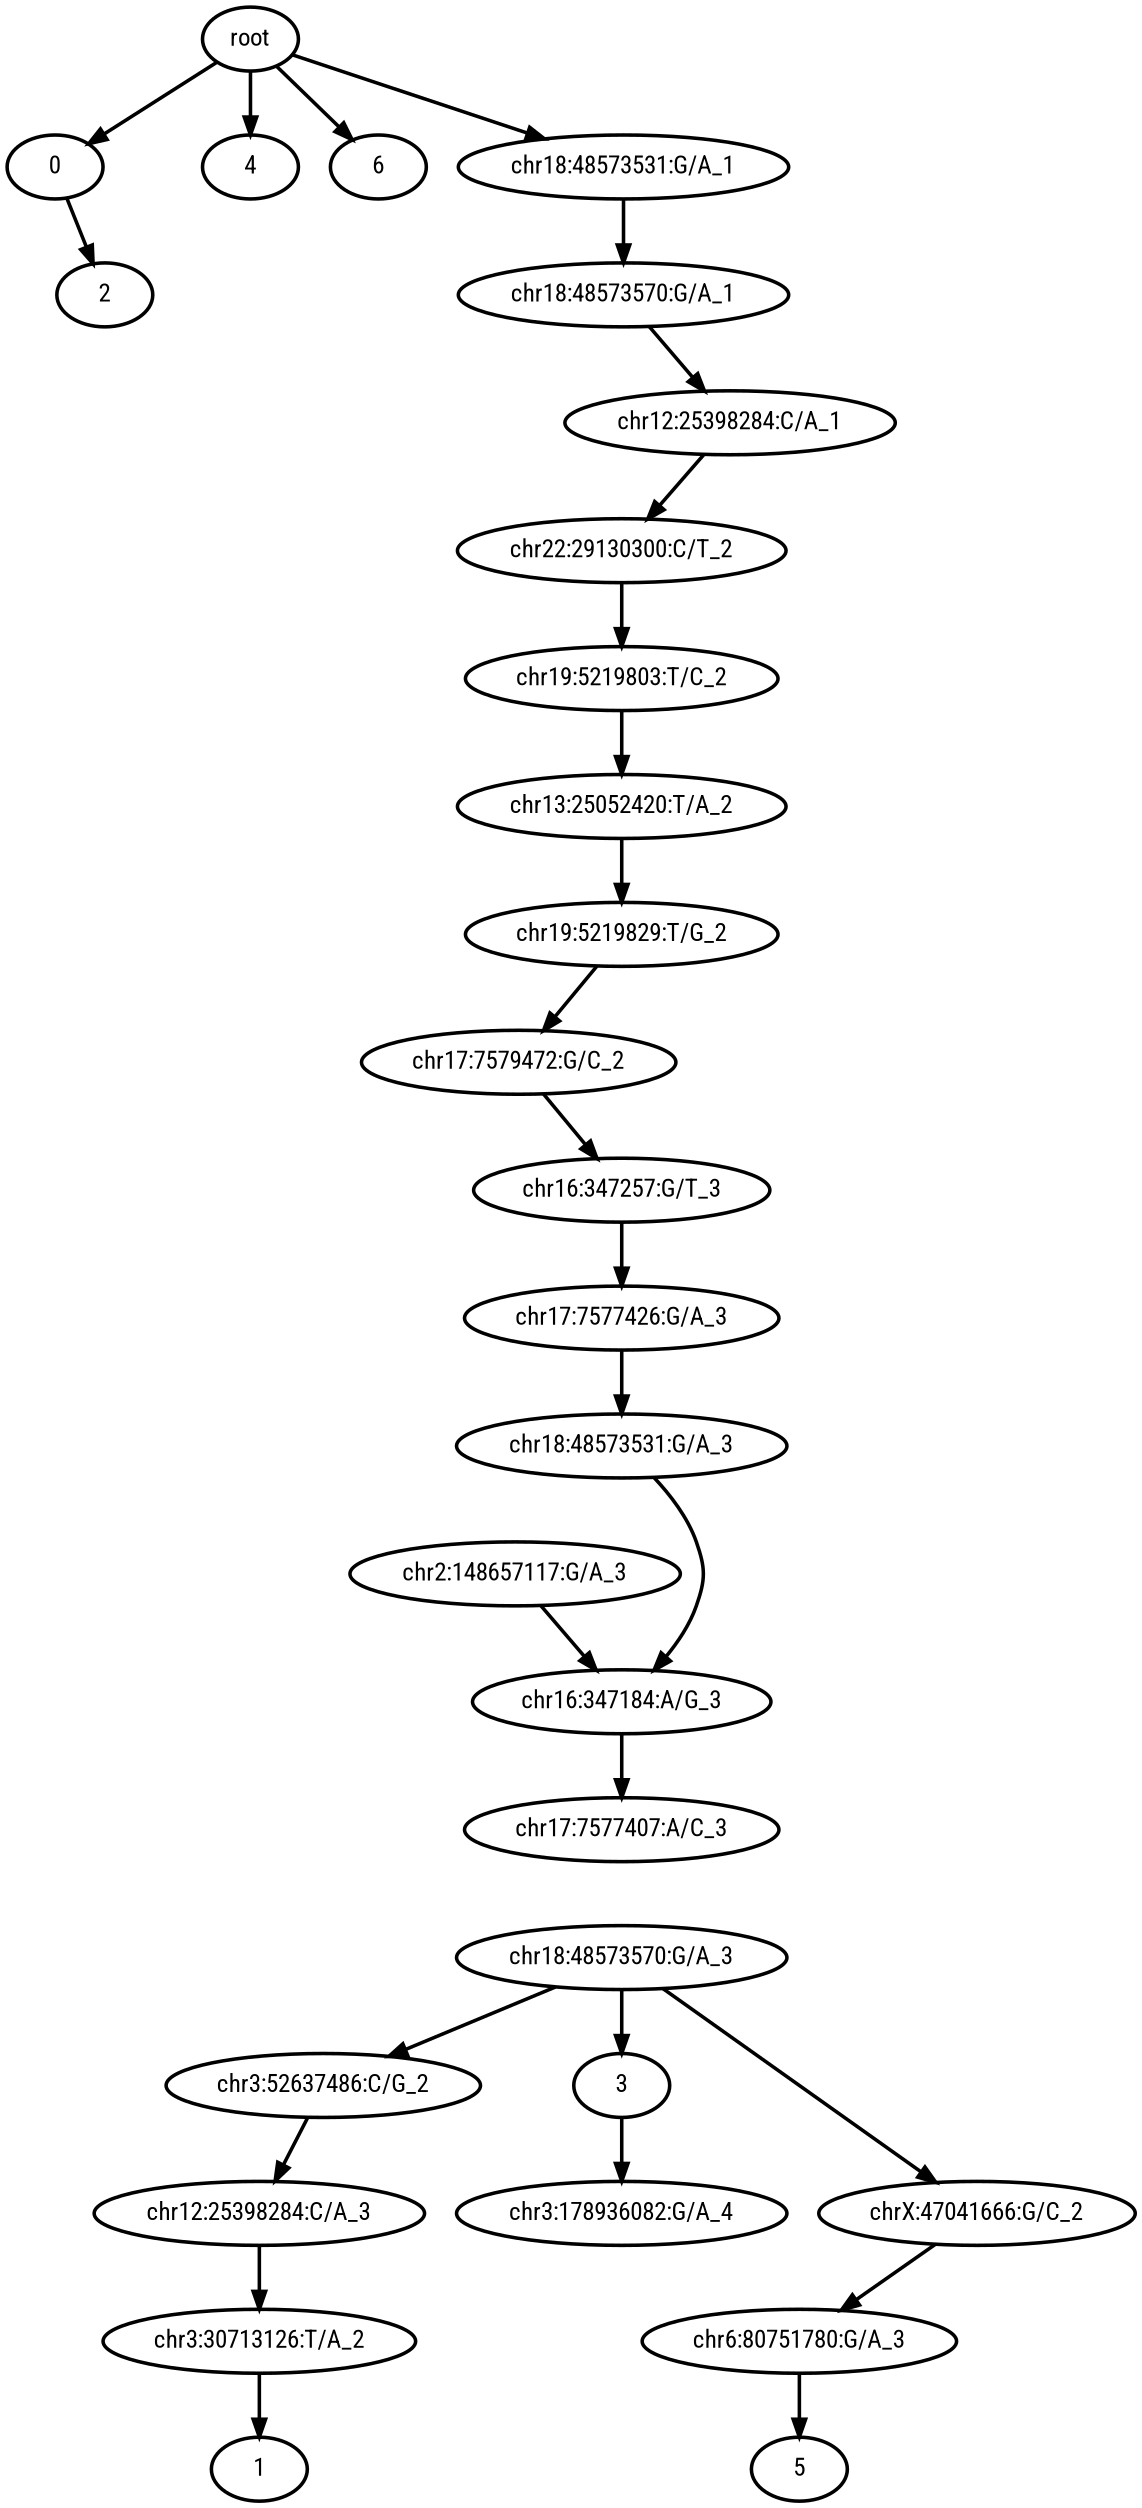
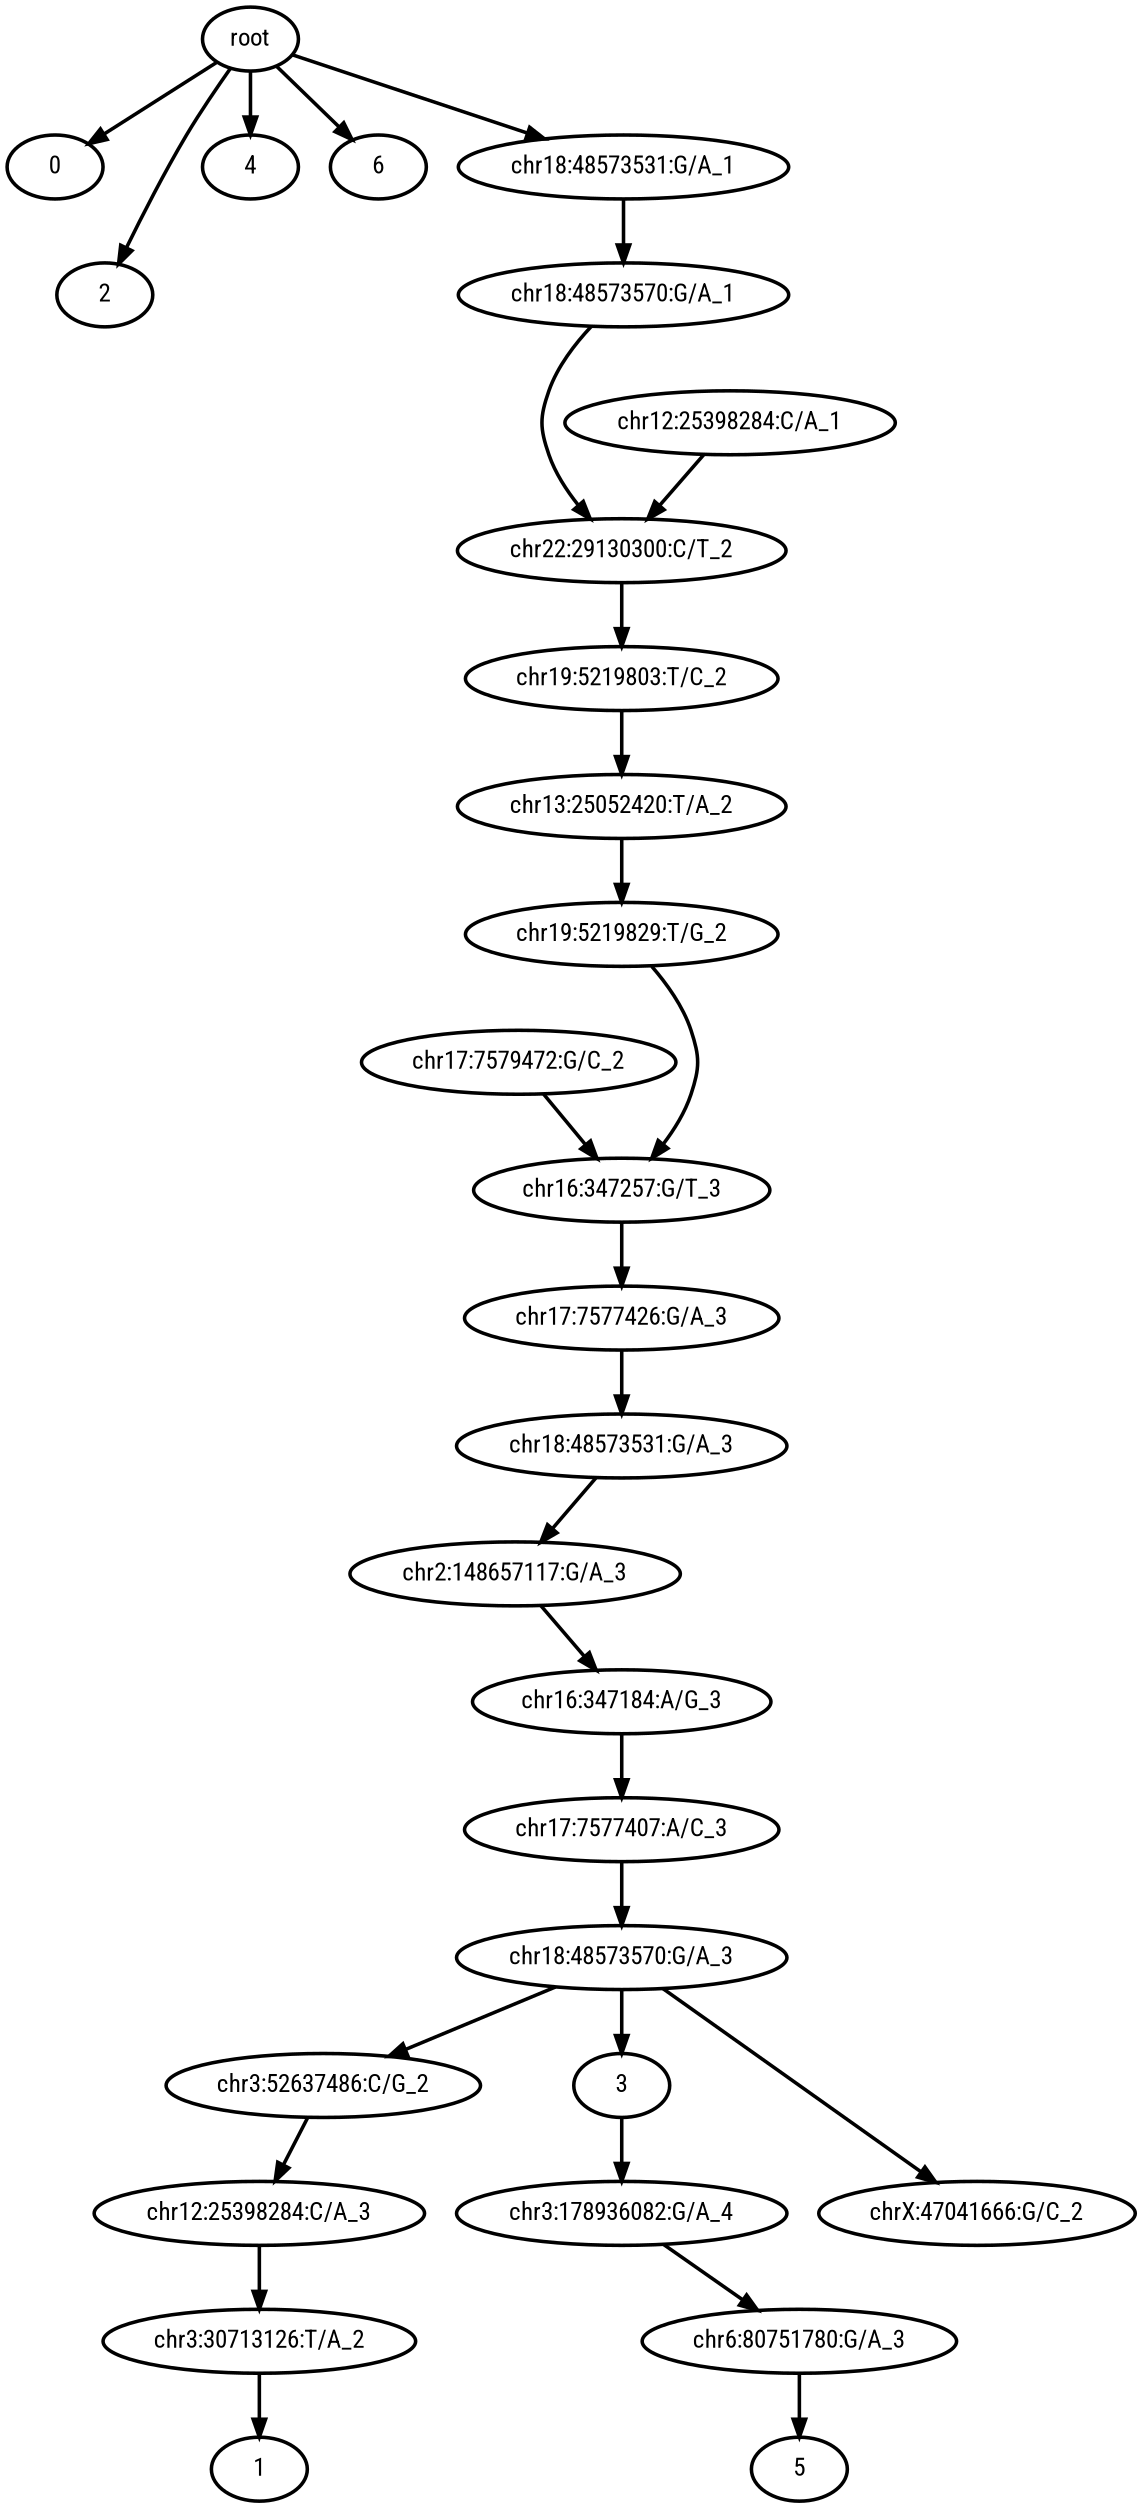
edge "0" -> "2": now "root" -> "2"
edge "chr18:48573570:G/A_1" -> "chr12:25398284:C/A_1": now "chr18:48573570:G/A_1" -> "chr22:29130300:C/T_2"
edge "chr19:5219829:T/G_2" -> "chr17:7579472:G/C_2": now "chr19:5219829:T/G_2" -> "chr16:347257:G/T_3"
edge "chr18:48573531:G/A_3" -> "chr16:347184:A/G_3": now "chr18:48573531:G/A_3" -> "chr2:148657117:G/A_3"
edge "chr17:7577407:A/C_3" -> "chr18:48573570:G/A_3": added
edge "chrX:47041666:G/C_2" -> "chr6:80751780:G/A_3": now "chr3:178936082:G/A_4" -> "chr6:80751780:G/A_3"
